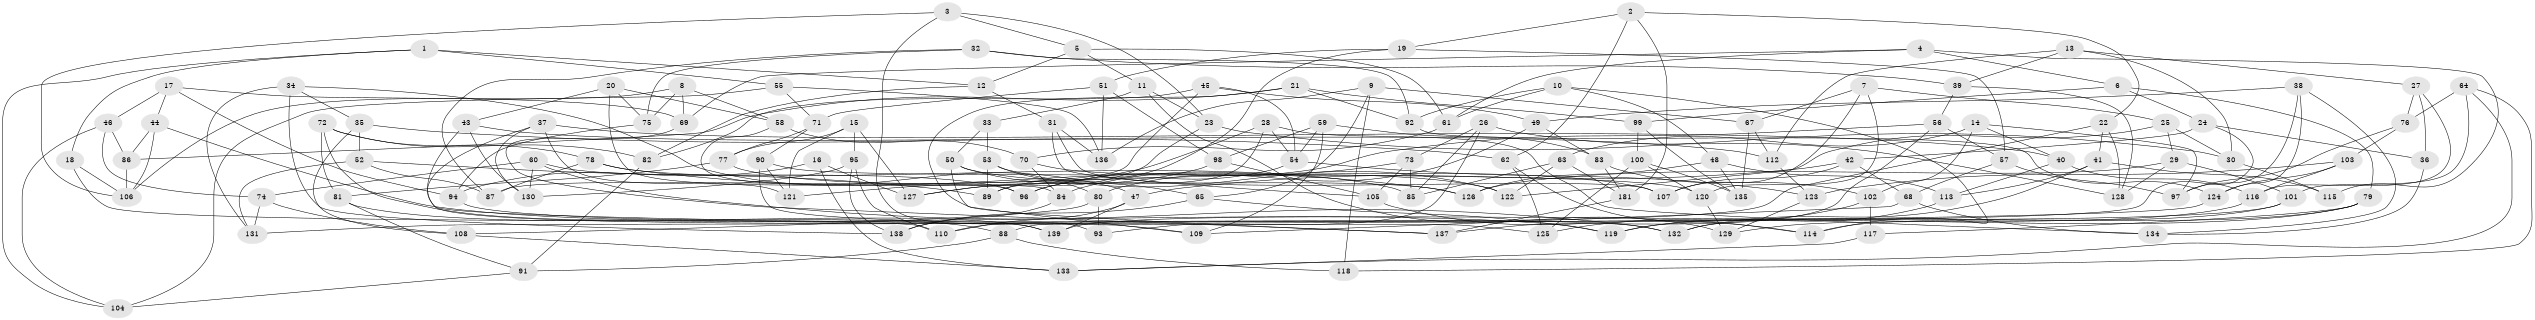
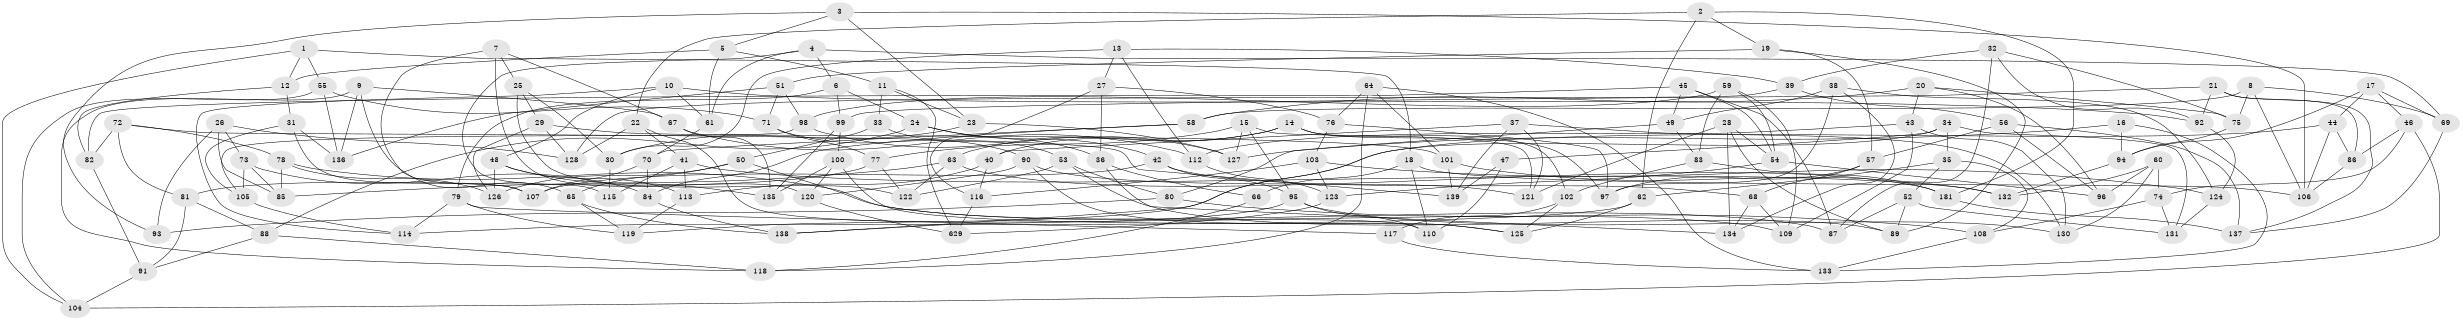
edge "42" -- "47": now "42" -- "95"
node "66": added
node "129": label "129" -> "629"
